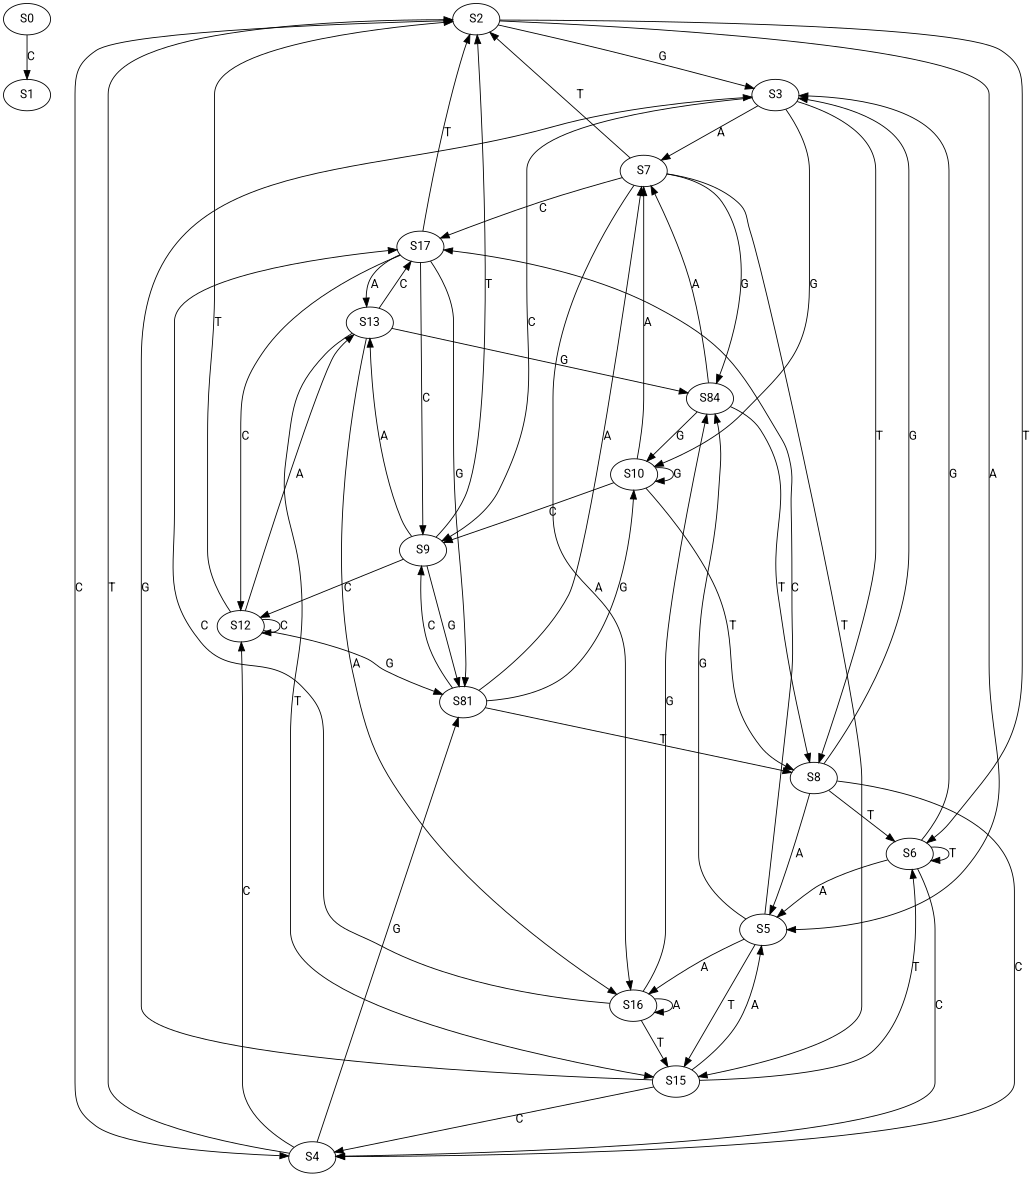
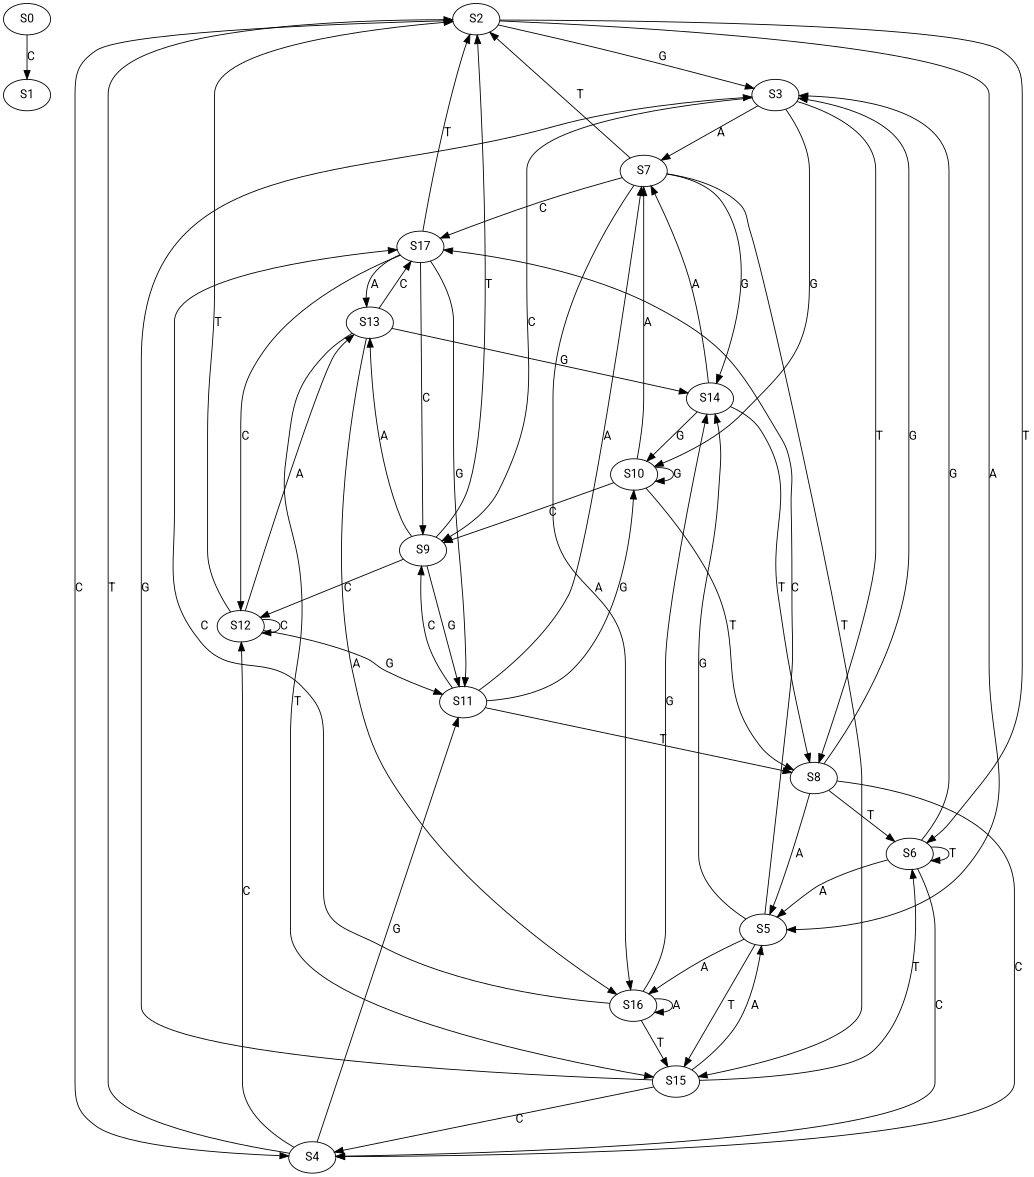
node "S84": label "S84" -> "S14"
node "S81": label "S81" -> "S11"
